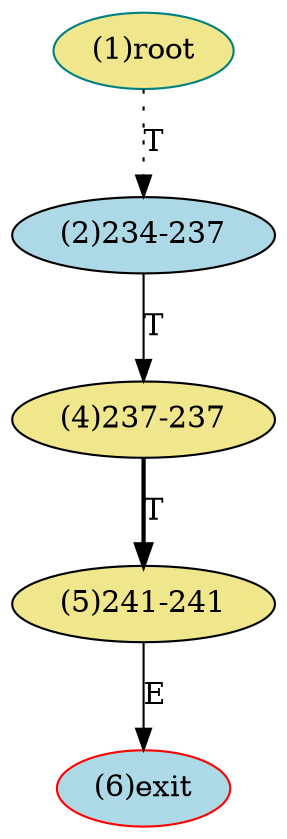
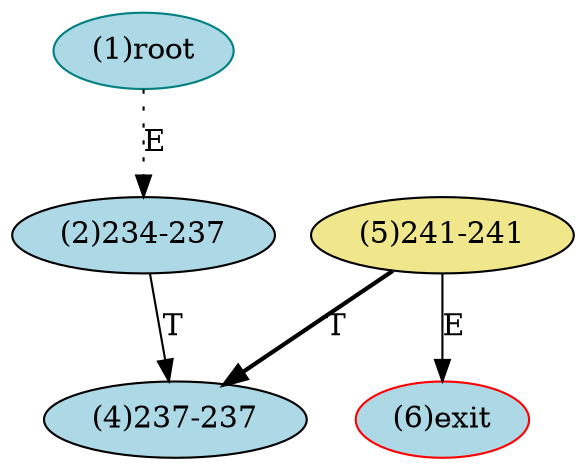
node "(1)root": fillcolor khaki -> lightblue
edge "(1)root" -> "(2)234-237": label "T" -> "E"
node "(4)237-237": fillcolor khaki -> lightblue
edge "(4)237-237" -> "(5)241-241": reversed
